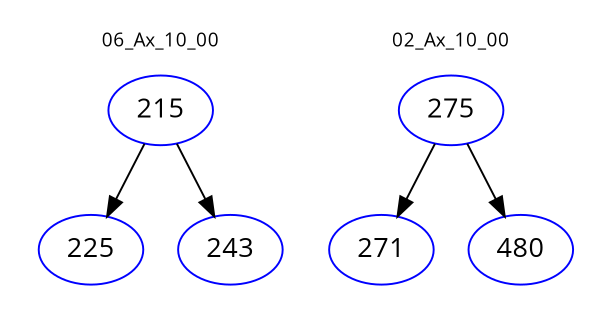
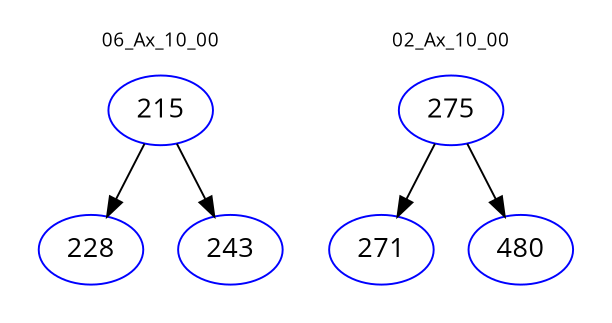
node "225": label "225" -> "228"
